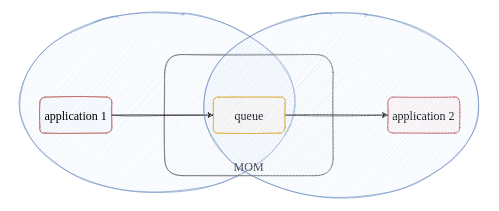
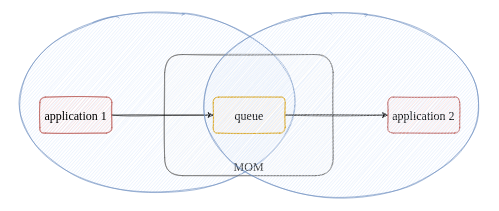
node "application 1": fillcolor #dae8fc -> #f8cecc
